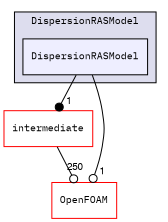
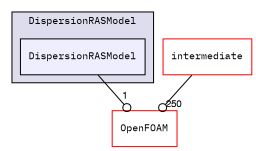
edge "DispersionRASModel" -> "intermediate": removed
